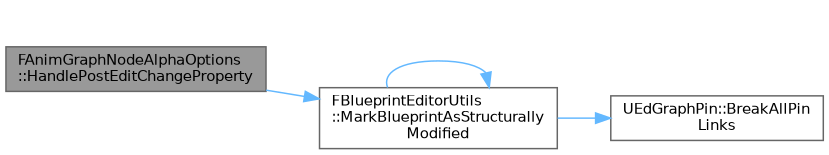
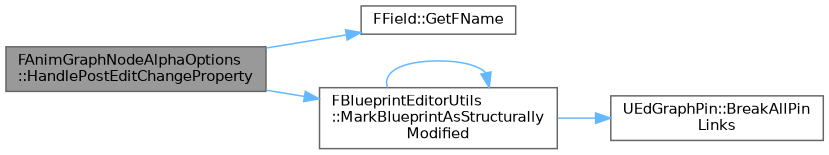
node "FField::GetFName": added
